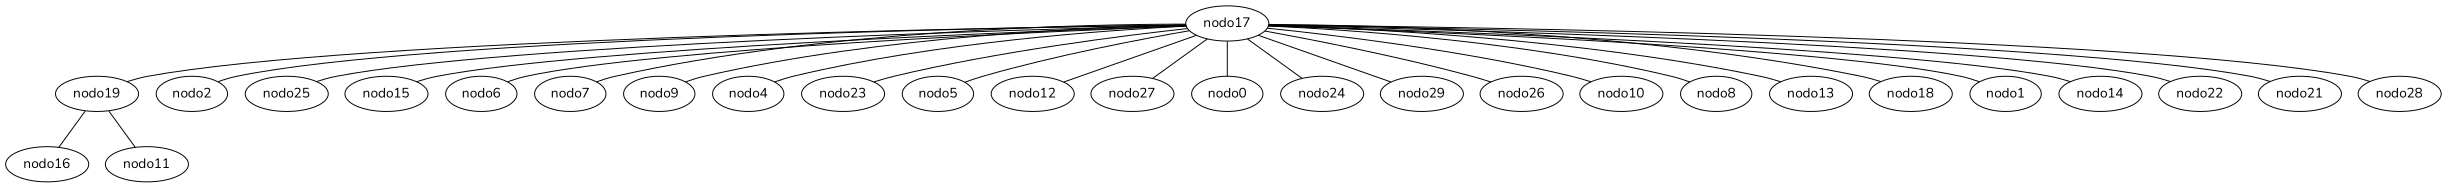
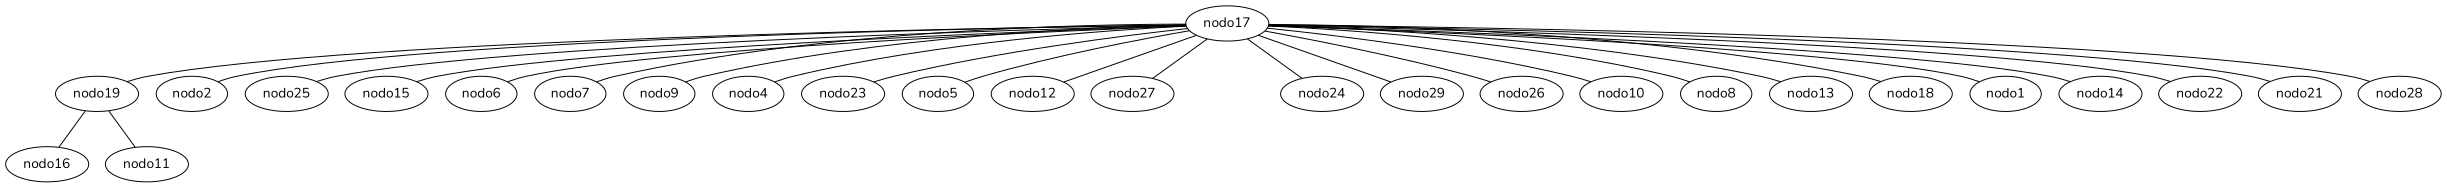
node "nodo0": removed
